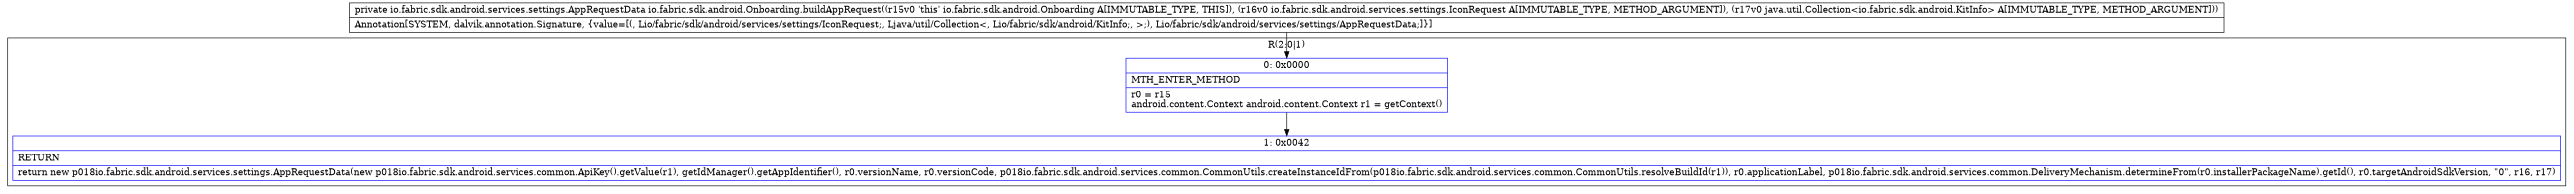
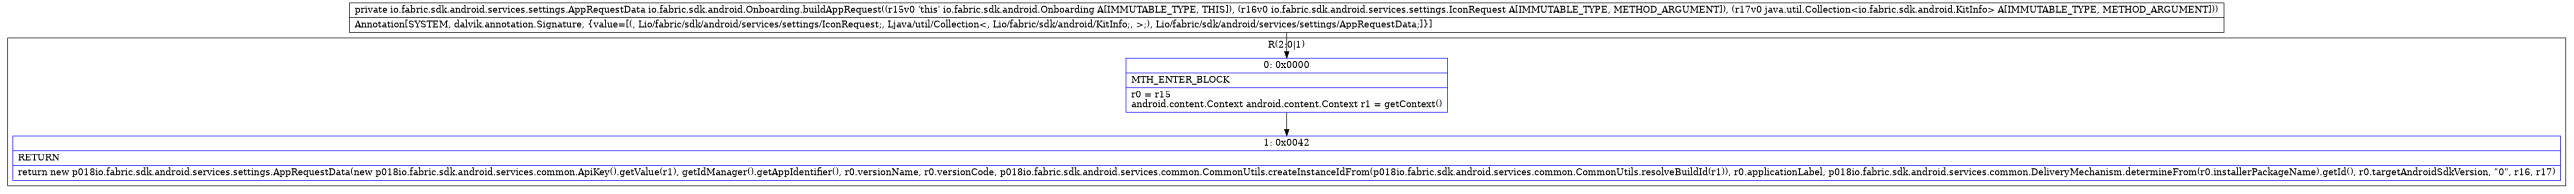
node "0: 0x0000": text "MTH_ENTER_METHOD" -> "MTH_ENTER_BLOCK"
